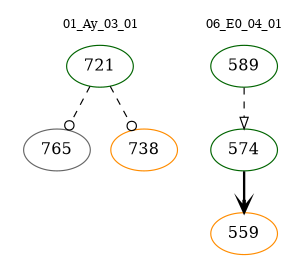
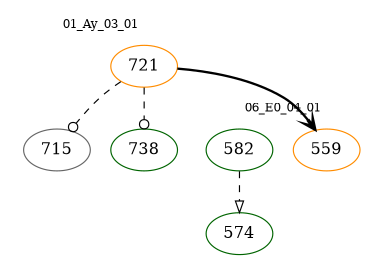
node "721": color darkgreen -> darkorange
node "589": label "589" -> "582"
node "765": label "765" -> "715"
node "738": color darkorange -> darkgreen
edge "574" -> "559": now "721" -> "559"
